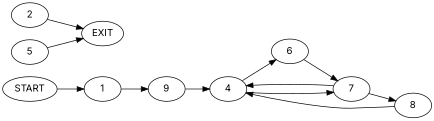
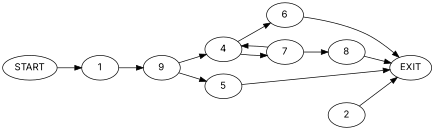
edge "6" -> "7": now "6" -> "EXIT"
edge "9" -> "5": added
edge "8" -> "4": now "8" -> "EXIT"
